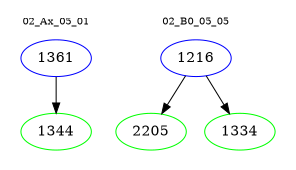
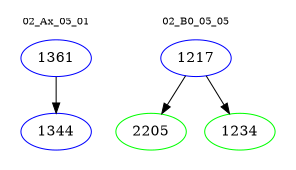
node "1216": label "1216" -> "1217"
node "1344": color green -> blue
node "1334": label "1334" -> "1234"
